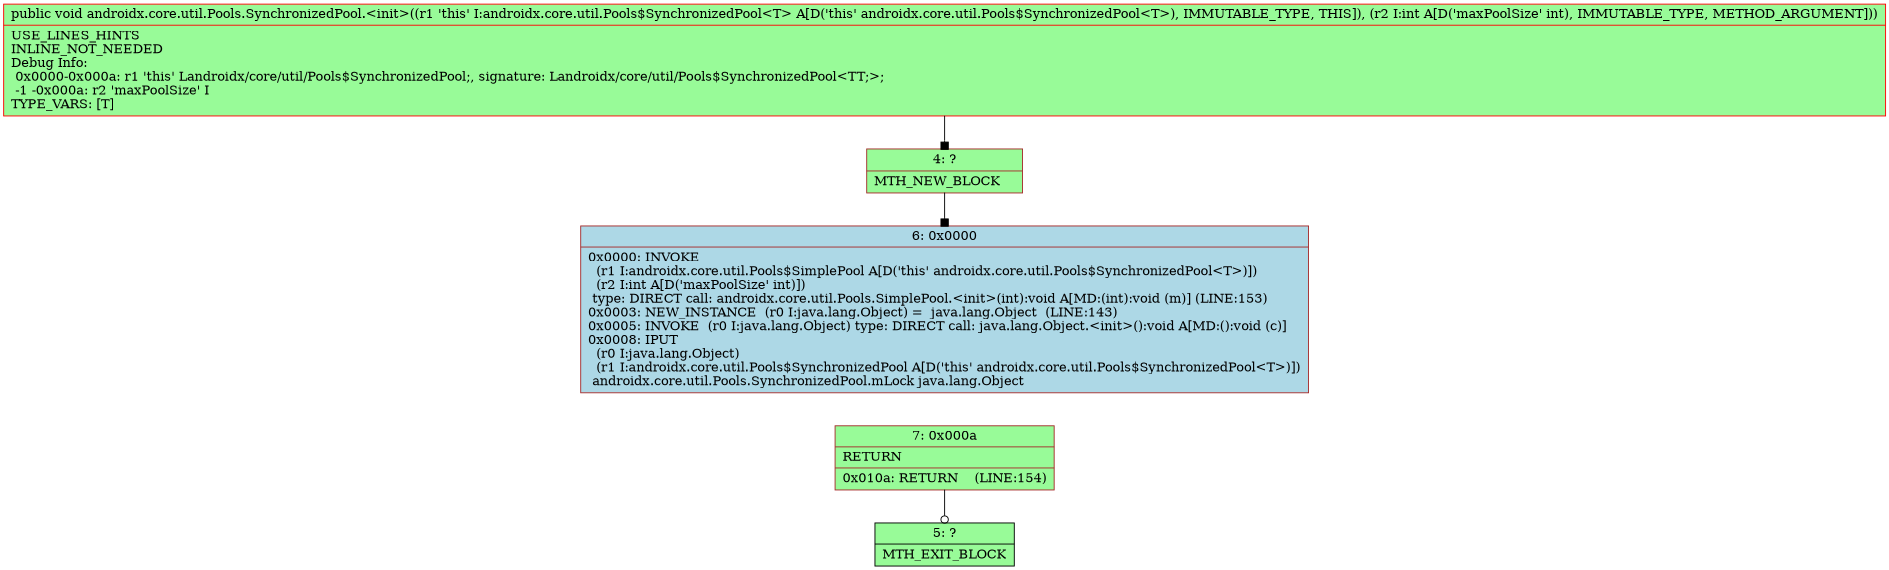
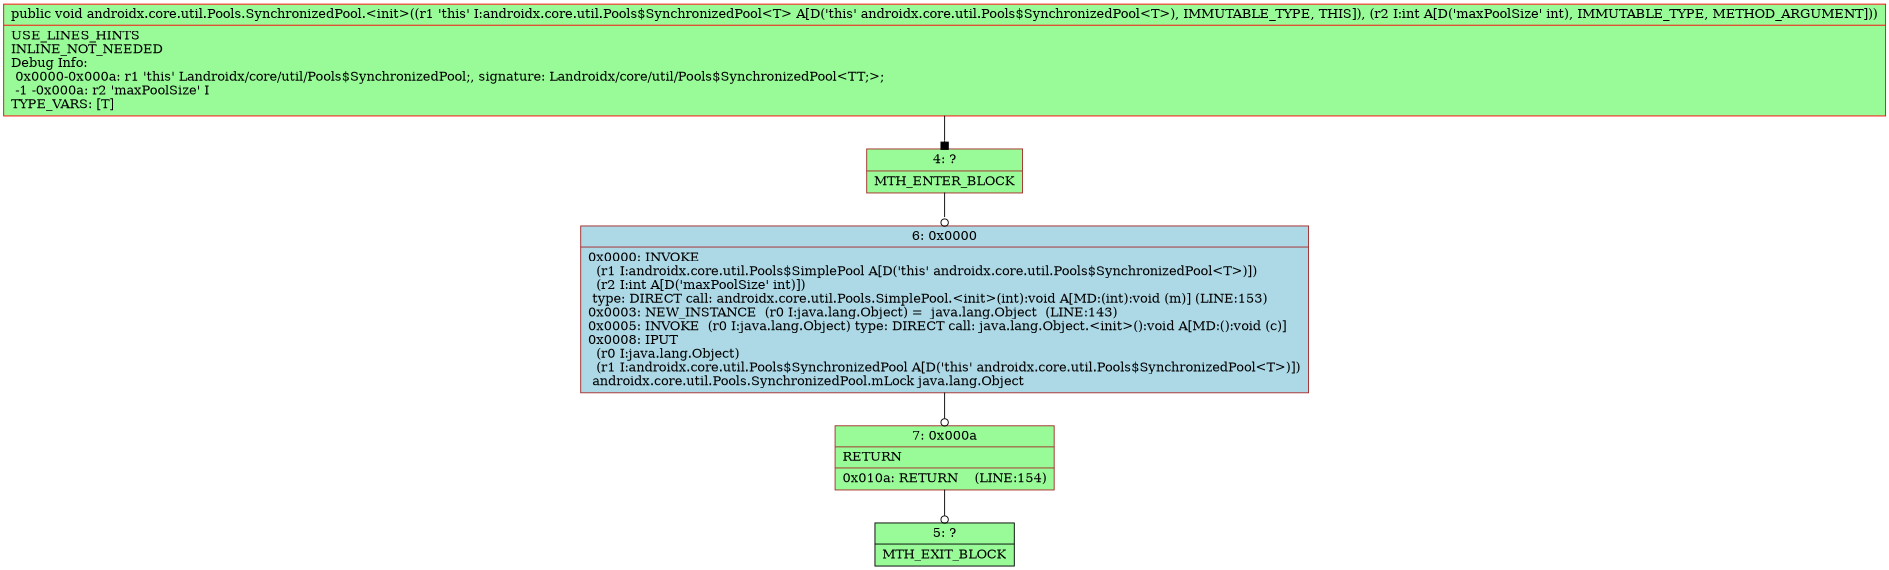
node "4: ?": text "MTH_NEW_BLOCK" -> "MTH_ENTER_BLOCK"
edge "4: ?" -> "6: 0x0000": arrowhead box -> odot
edge "6: 0x0000" -> "7: 0x000a": added
